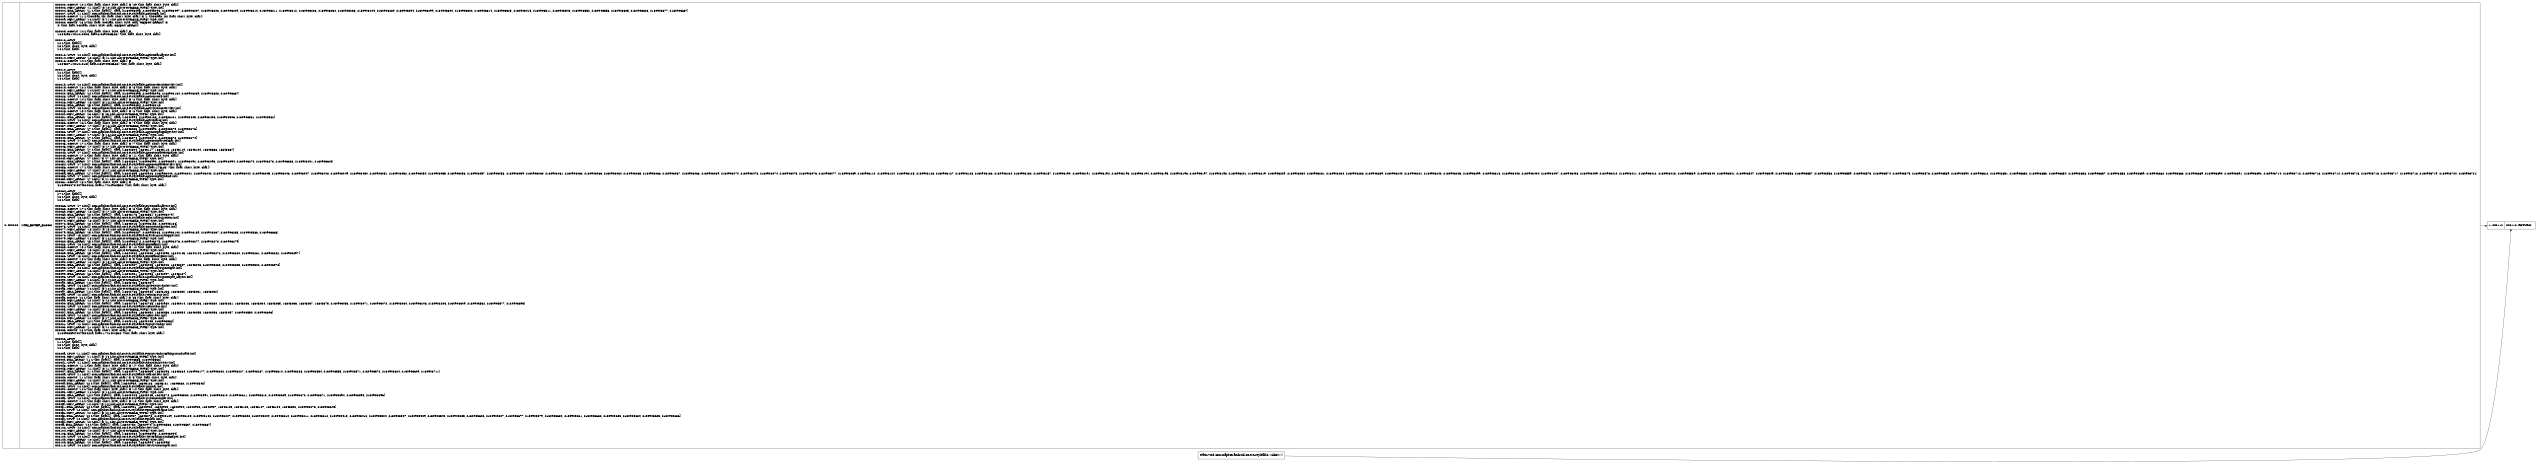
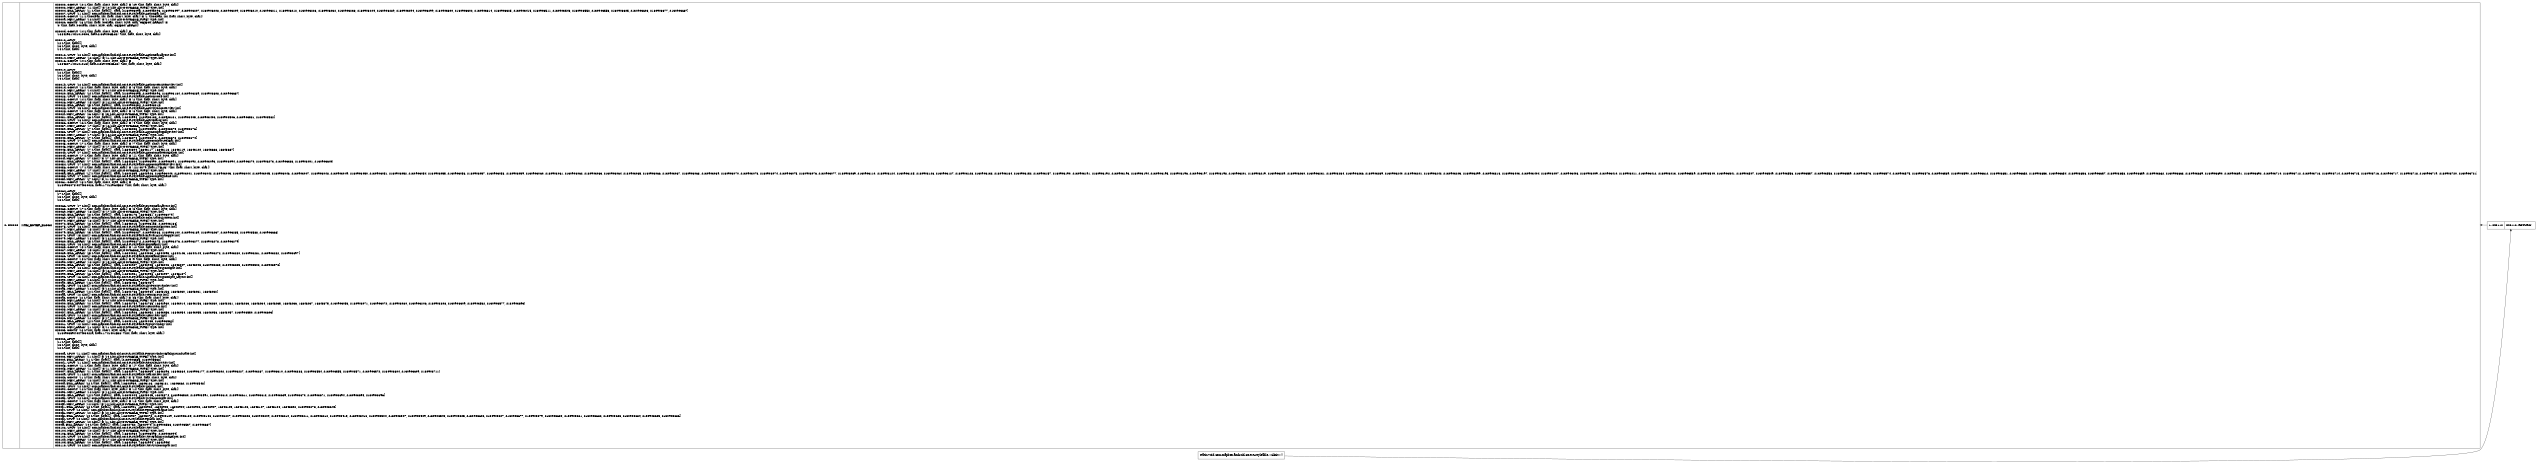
edge "0: 0x0000" -> "1: 0x0112": reversed
